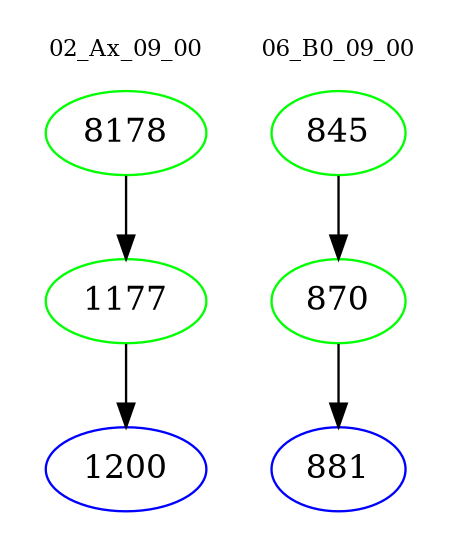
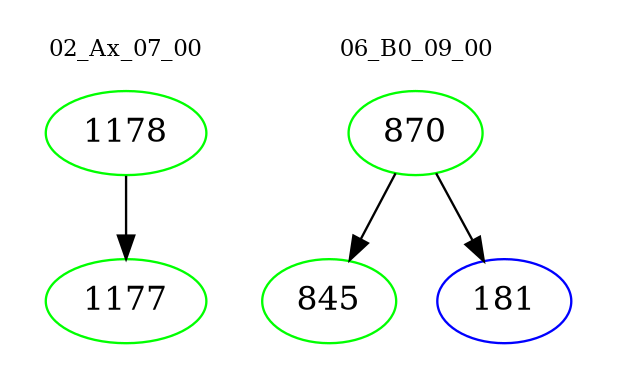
cluster "02_Ax_09_00": label "02_Ax_09_00" -> "02_Ax_07_00"
node "8178": label "8178" -> "1178"
edge "845" -> "870": reversed
node "1200": removed
node "881": label "881" -> "181"
